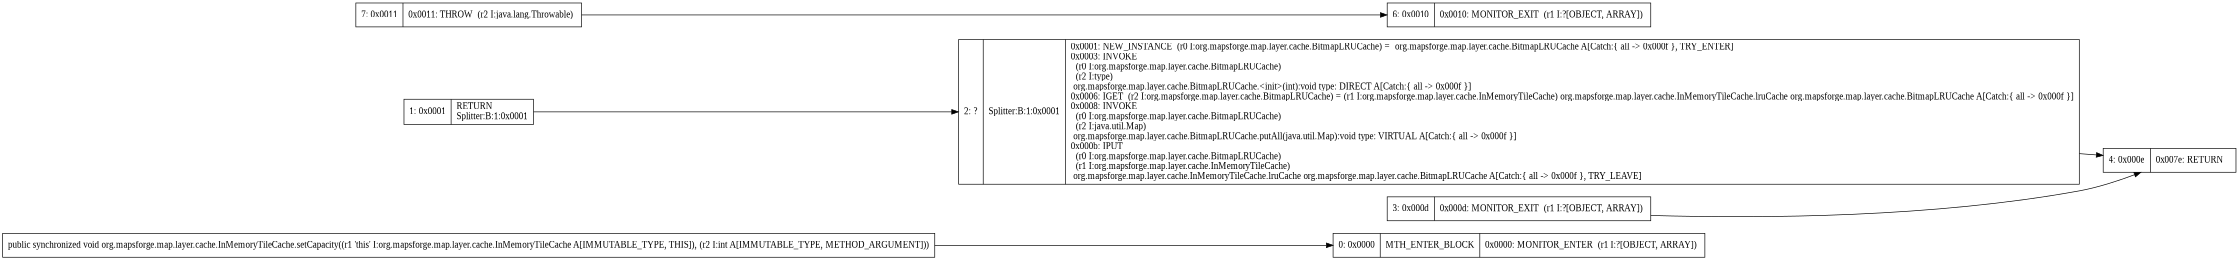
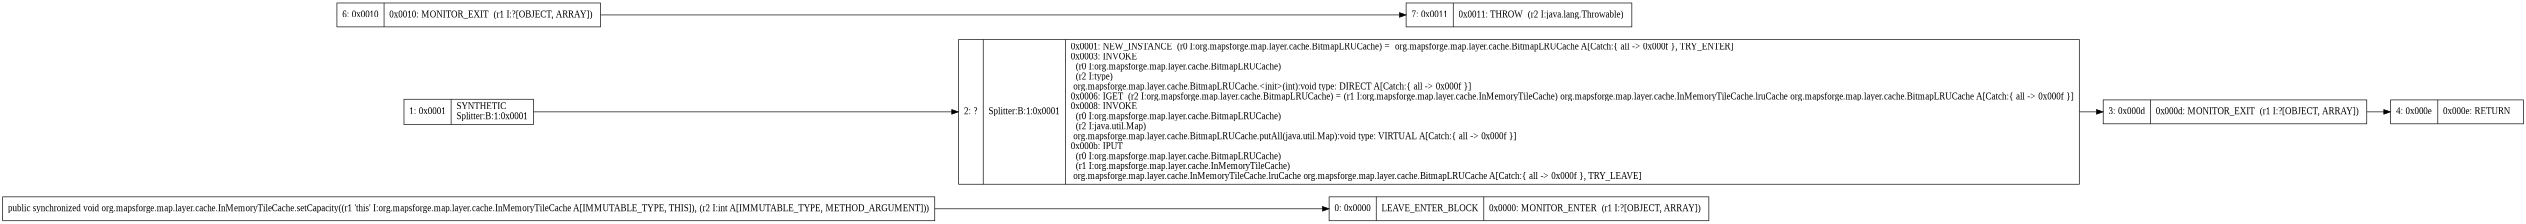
edge "7: 0x0011" -> "6: 0x0010": reversed
node "1: 0x0001": text "RETURN" -> "SYNTHETIC"
edge "2: ?" -> "4: 0x000e": now "2: ?" -> "3: 0x000d"
node "4: 0x000e": text "0x007e: RETURN" -> "0x000e: RETURN"
node "0: 0x0000": text "MTH_ENTER_BLOCK" -> "LEAVE_ENTER_BLOCK"
